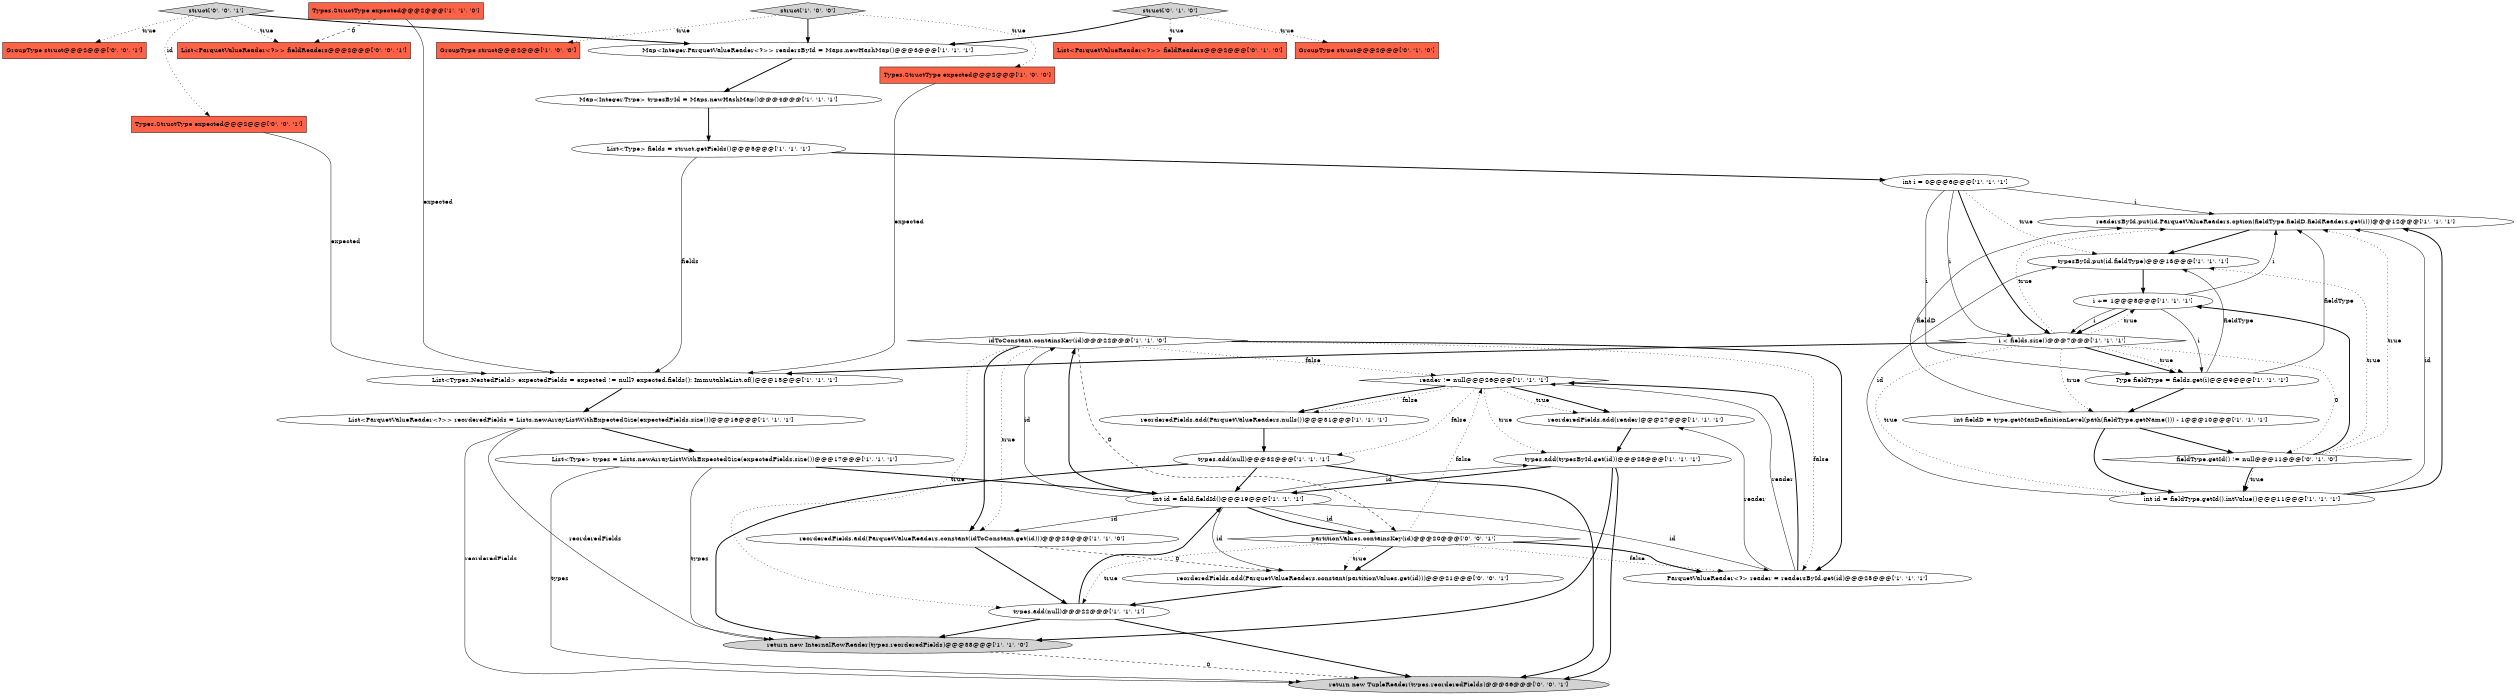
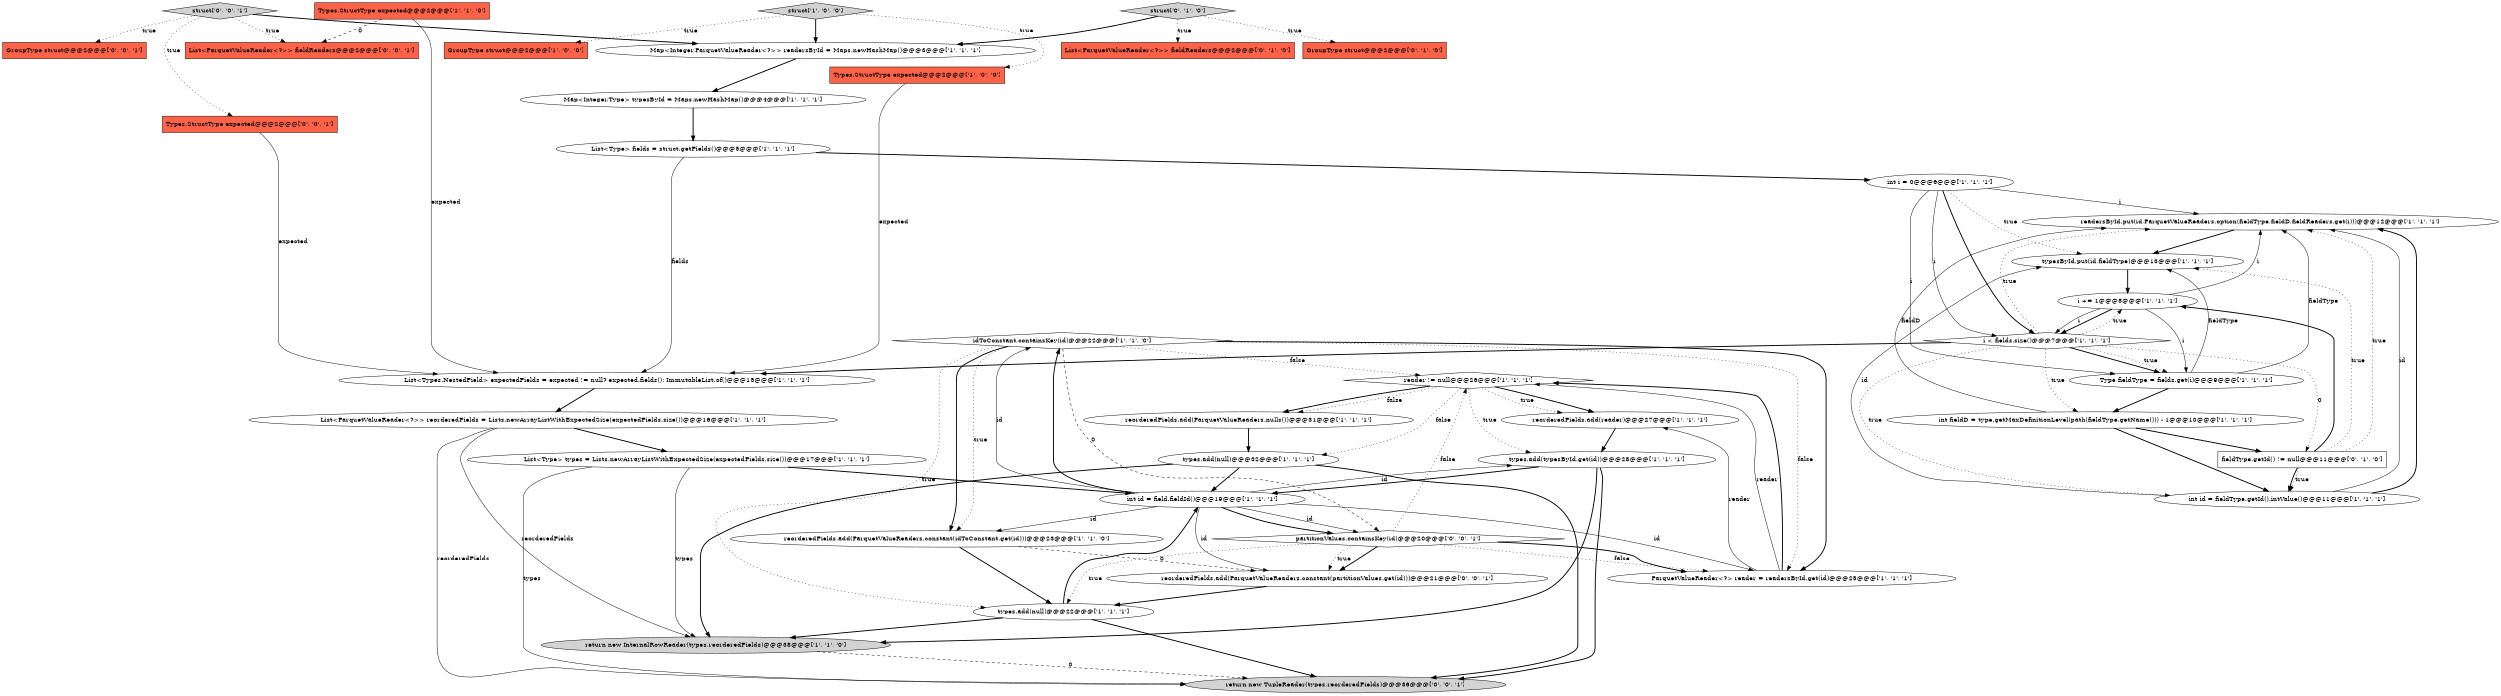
edge "struct['0', '0', '1']" -> "Types.StructType expected@@@2@@@['0', '0', '1']": label "id" -> "true"
node "fieldType.getId() != null@@@11@@@['0', '1', '0']": shape diamond -> box
